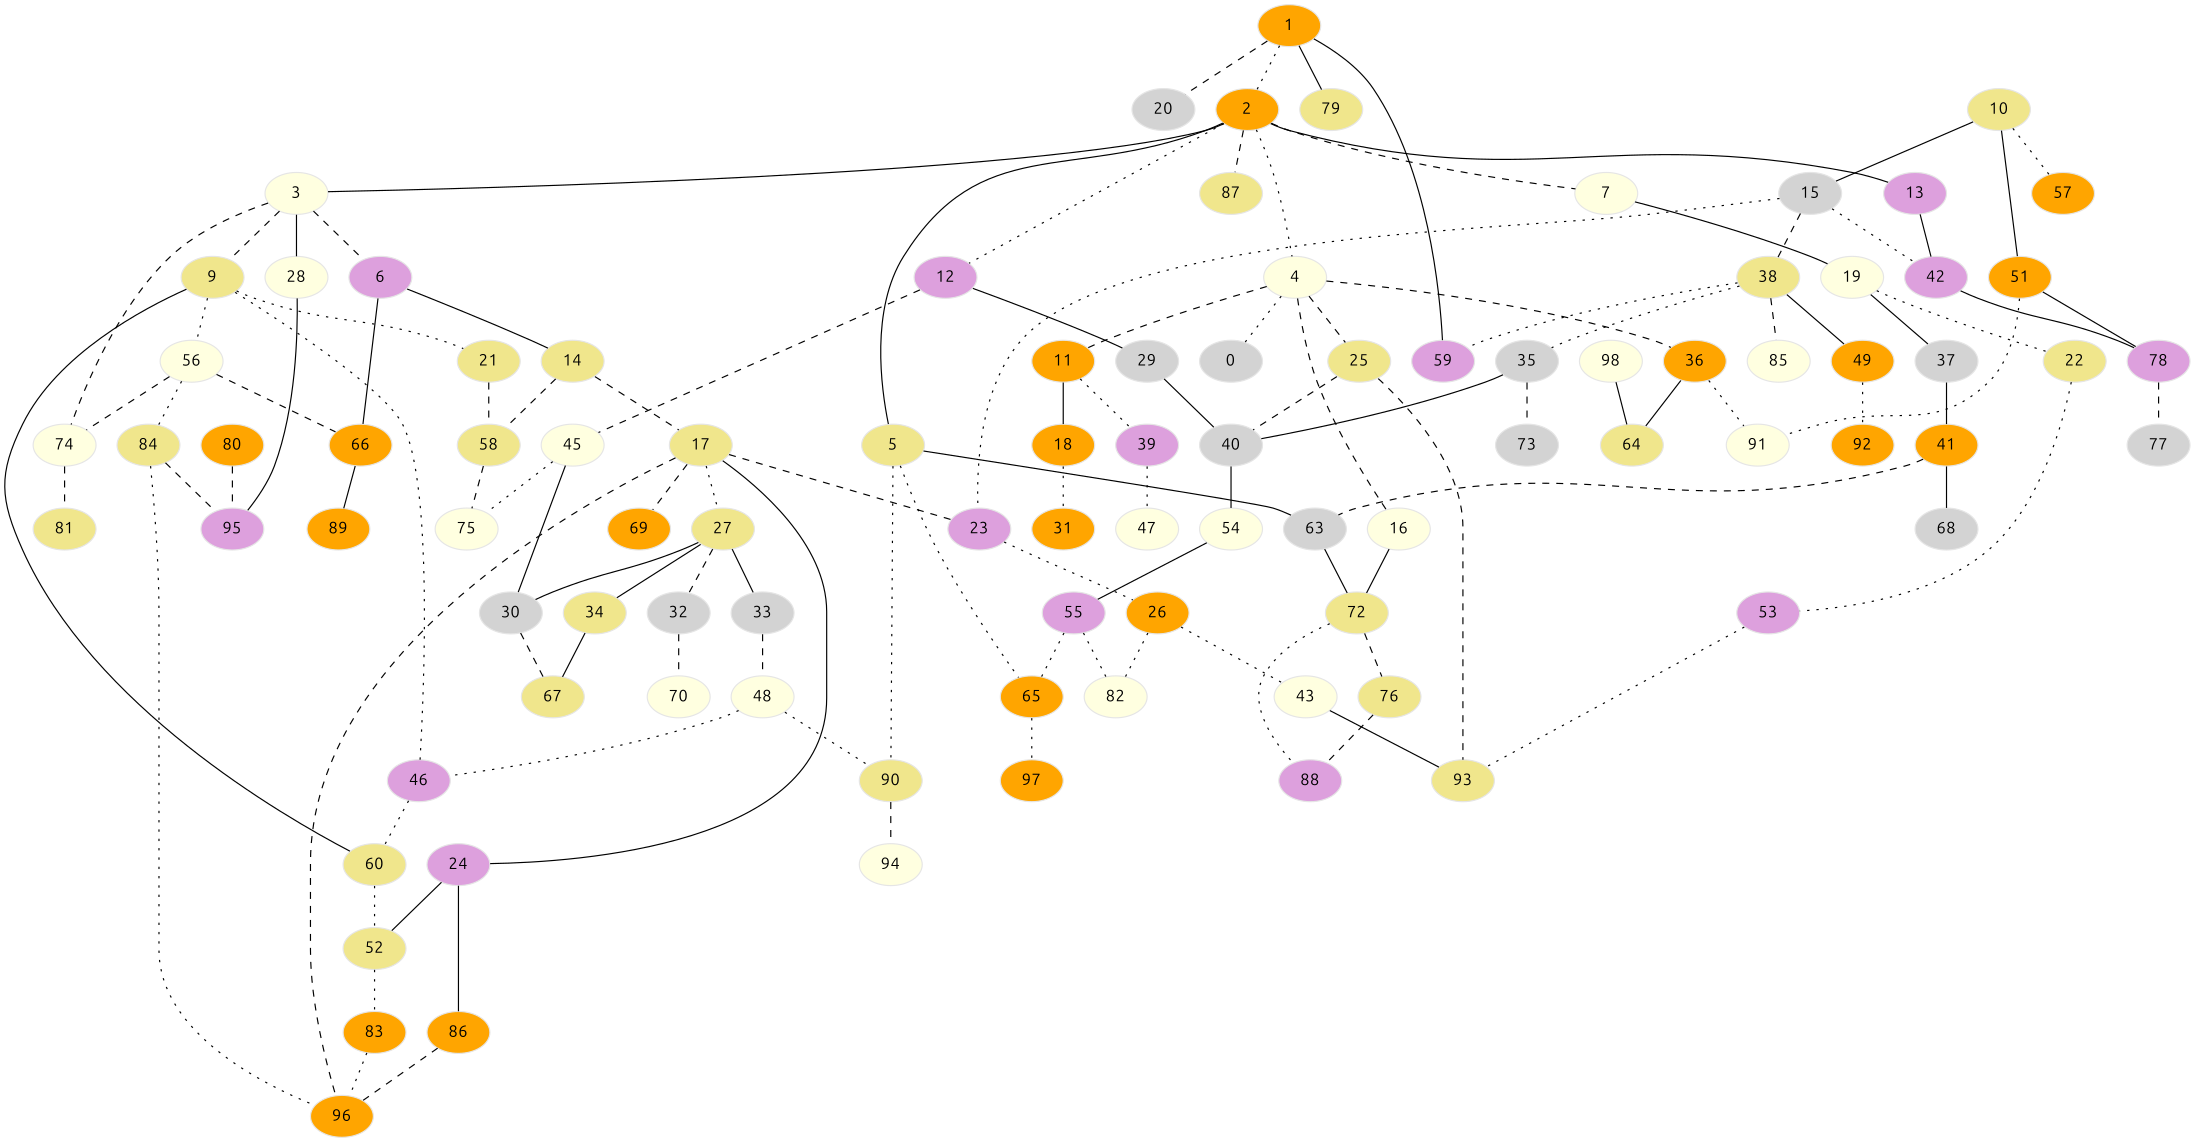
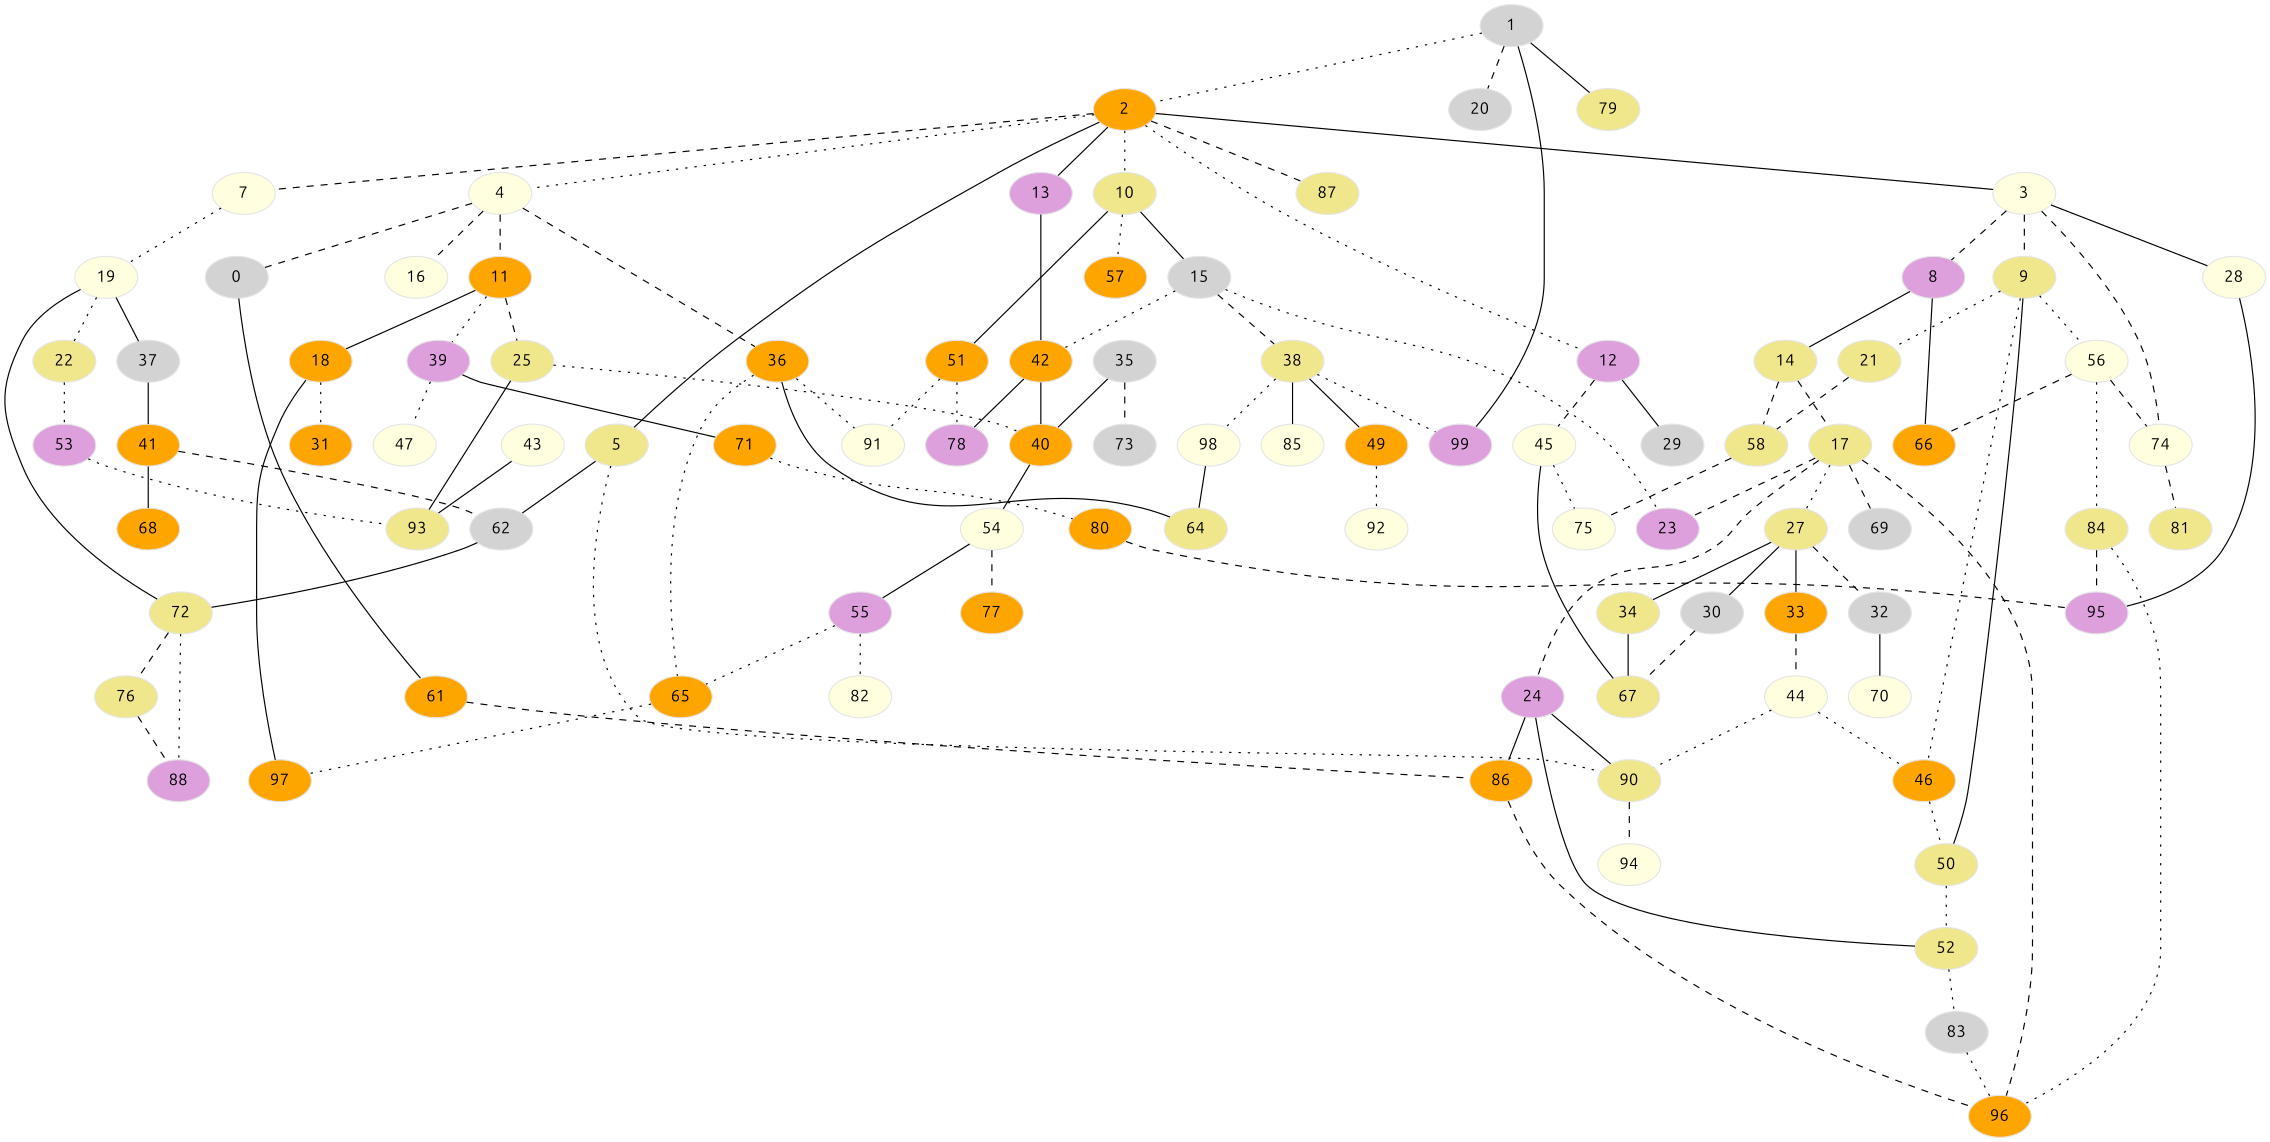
node "1": fillcolor orange -> lightgrey
edge "2" -- "10": added
edge "7" -- "19": style solid -> dotted
node "6": label "6" -> "8"
node "42": fillcolor plum -> orange
edge "38" -- "35": now "38" -- "98"
edge "4" -- "0": style dotted -> dashed
edge "4" -- "25": now "11" -- "25"
edge "38" -- "85": style dashed -> solid
edge "51" -- "78": style solid -> dotted
node "59": label "59" -> "99"
edge "29" -- "40": now "42" -- "40"
edge "25" -- "40": style dashed -> dotted
edge "78" -- "77": now "54" -- "77"
node "71": added
node "40": fillcolor lightgrey -> orange
node "92": fillcolor orange -> lightyellow
node "77": fillcolor lightgrey -> orange
edge "45" -- "30": now "45" -- "67"
node "89": removed
node "69": fillcolor orange -> lightgrey
node "63": label "63" -> "62"
node "68": fillcolor lightgrey -> orange
edge "25" -- "93": style dashed -> solid
edge "18" -- "97": added
edge "16" -- "72": now "19" -- "72"
edge "5" -- "65": now "36" -- "65"
node "33": fillcolor lightgrey -> orange
node "26": removed
edge "32" -- "70": style dashed -> solid
node "61": added
node "48": label "48" -> "44"
edge "24" -- "90": added
edge "17" -- "24": style solid -> dashed
node "46": fillcolor plum -> orange
node "60": label "60" -> "50"
node "83": fillcolor orange -> lightgrey
